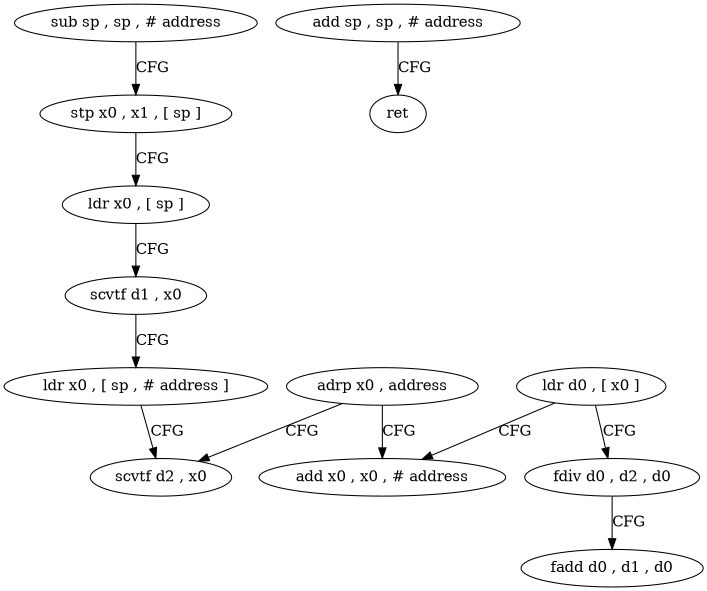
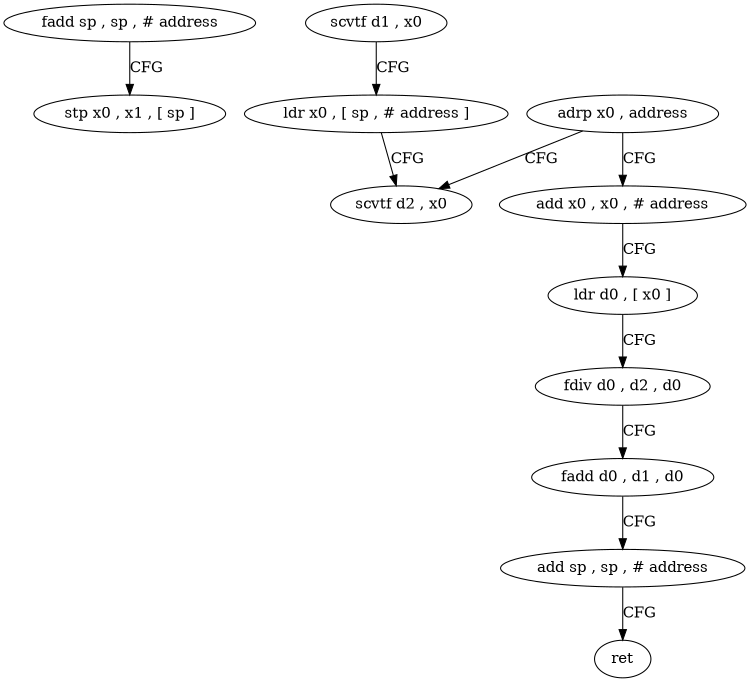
node "sub sp , sp , # address": label "sub sp , sp , # address" -> "fadd sp , sp , # address"
node "ldr x0 , [ sp ]": removed
edge "ldr d0 , [ x0 ]" -> "add x0 , x0 , # address": reversed
edge "fadd d0 , d1 , d0" -> "add sp , sp , # address": added, label "CFG"
